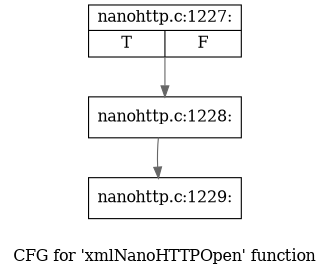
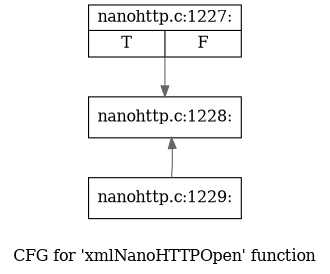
edge "nanohttp.c:1228:" -> "nanohttp.c:1229:": reversed
